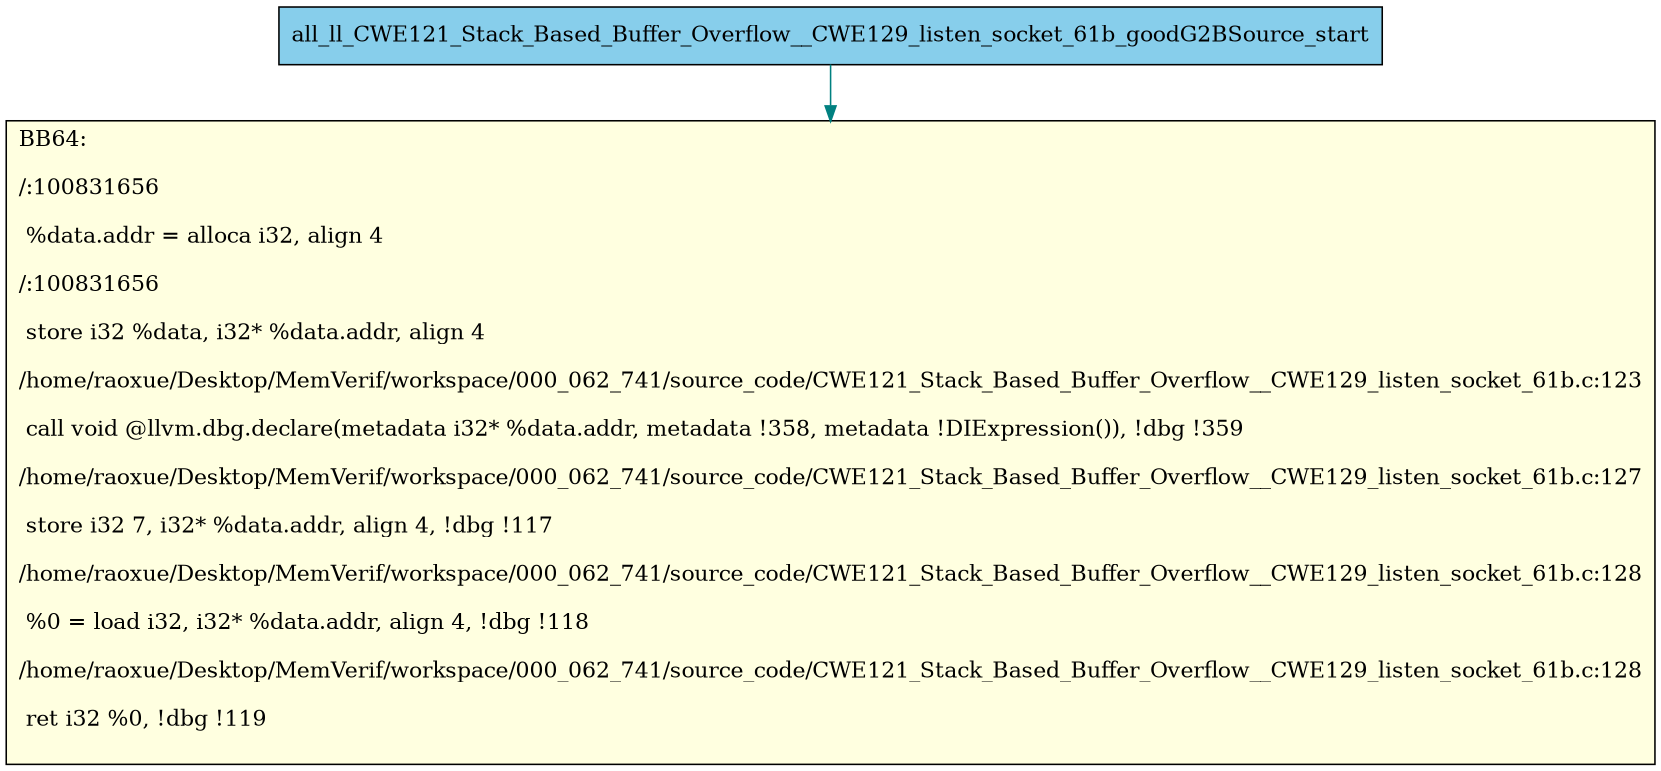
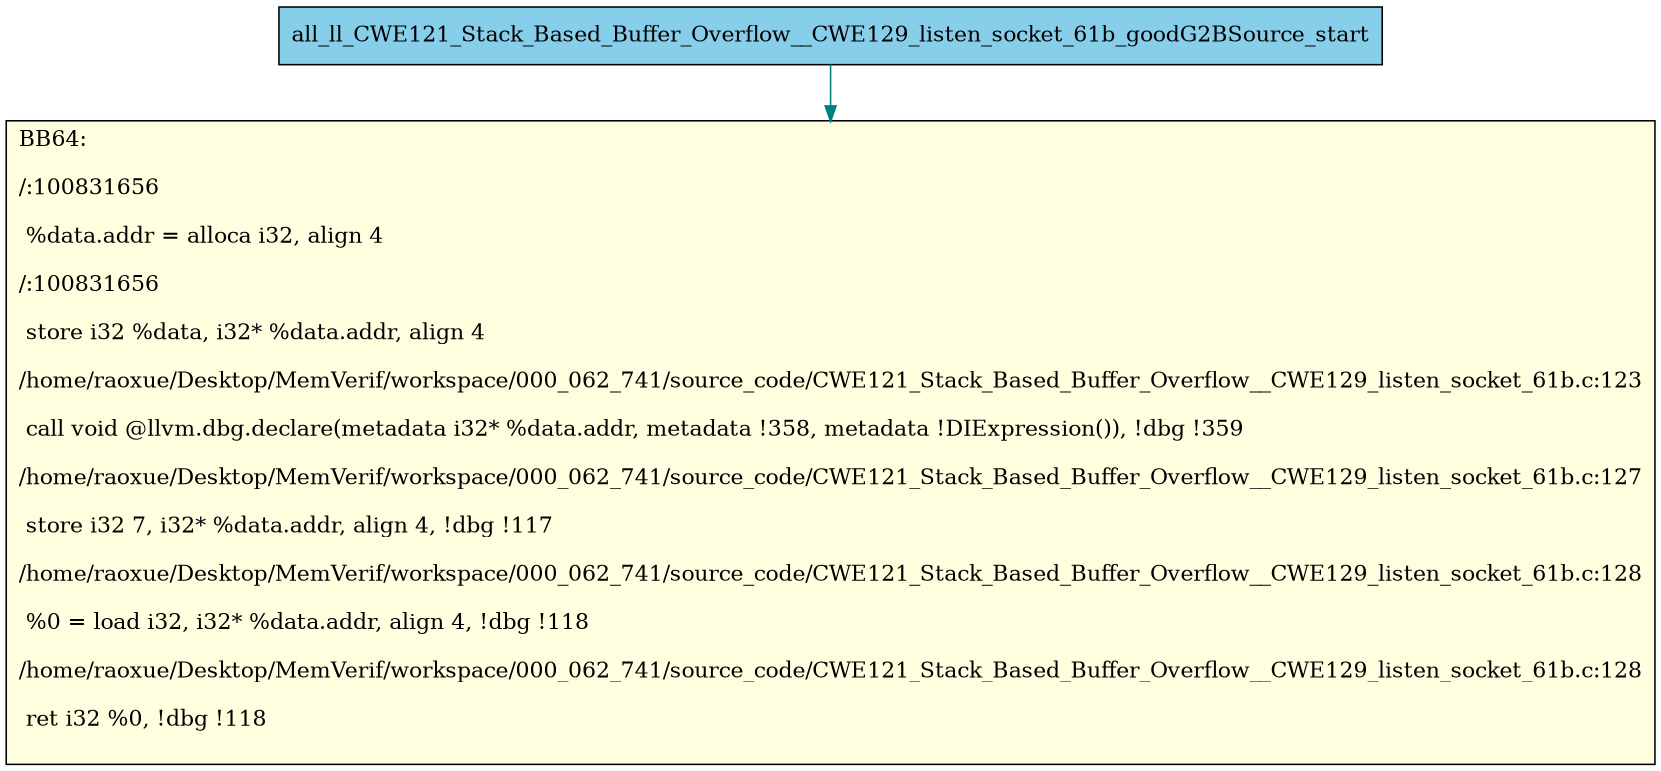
node "BB64:": text "ret i32 %0, !dbg !119" -> "ret i32 %0, !dbg !118"
